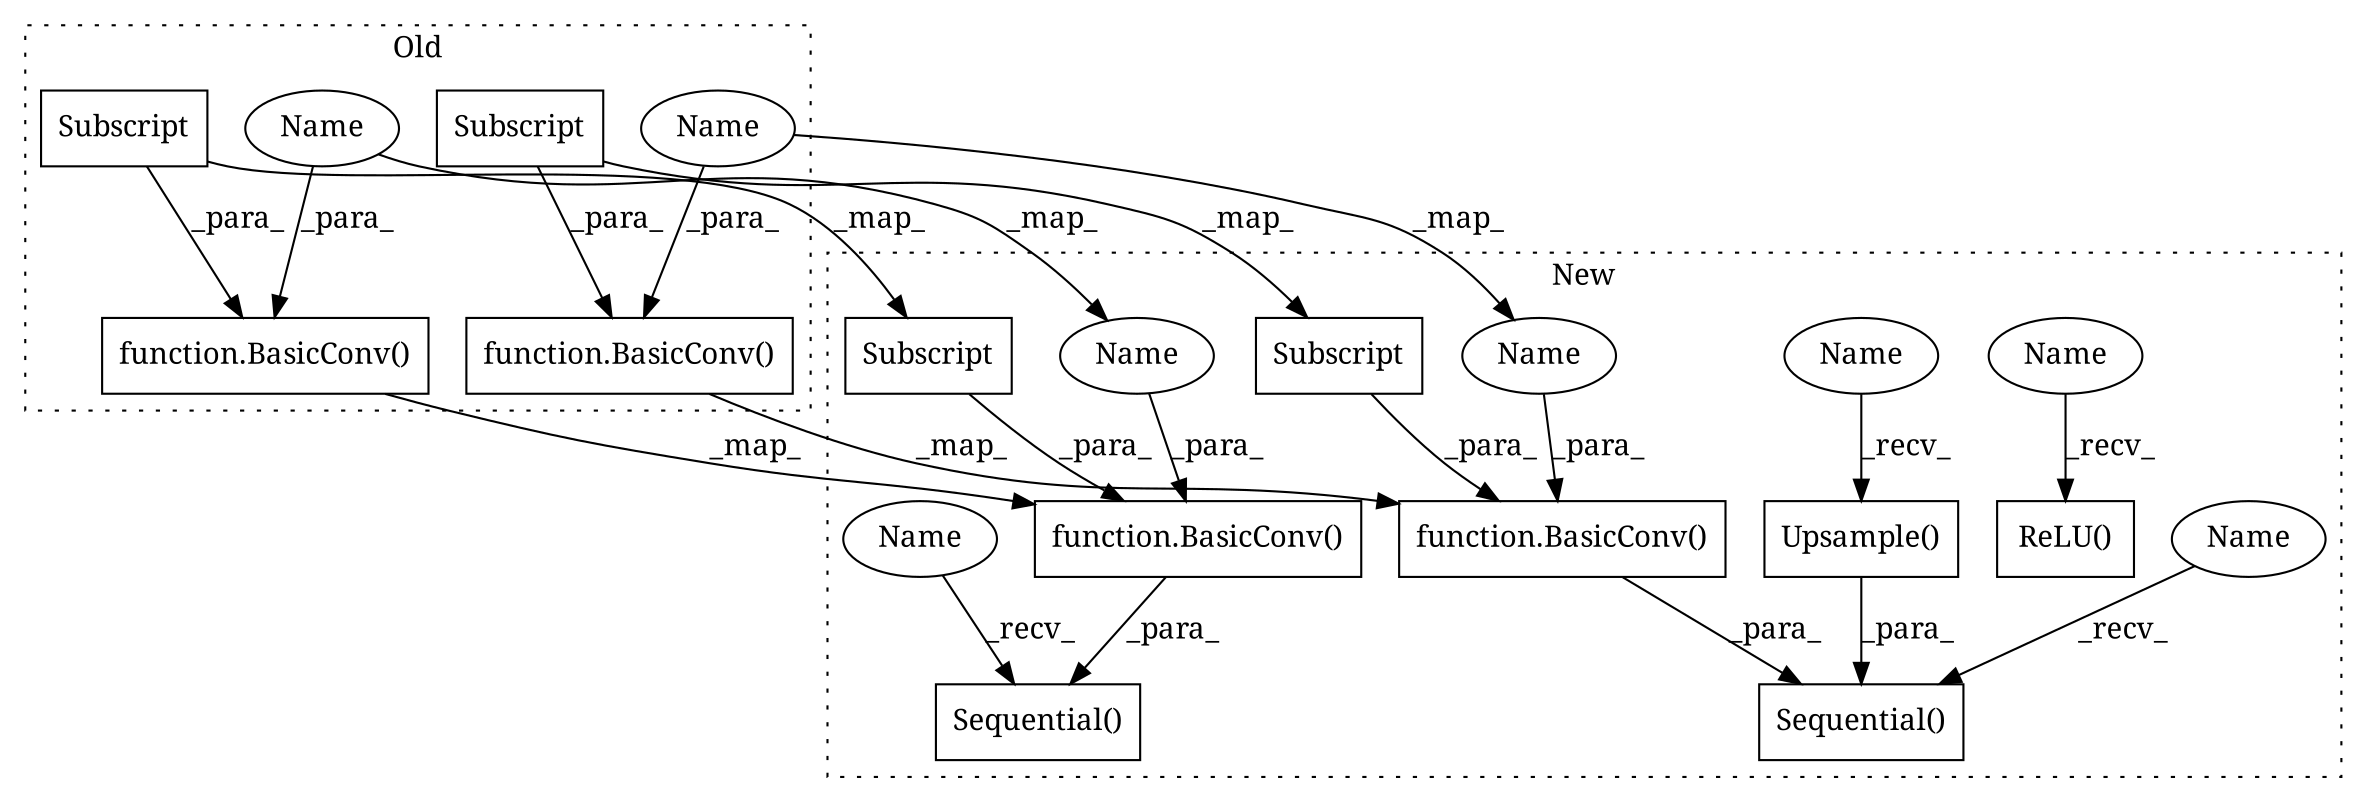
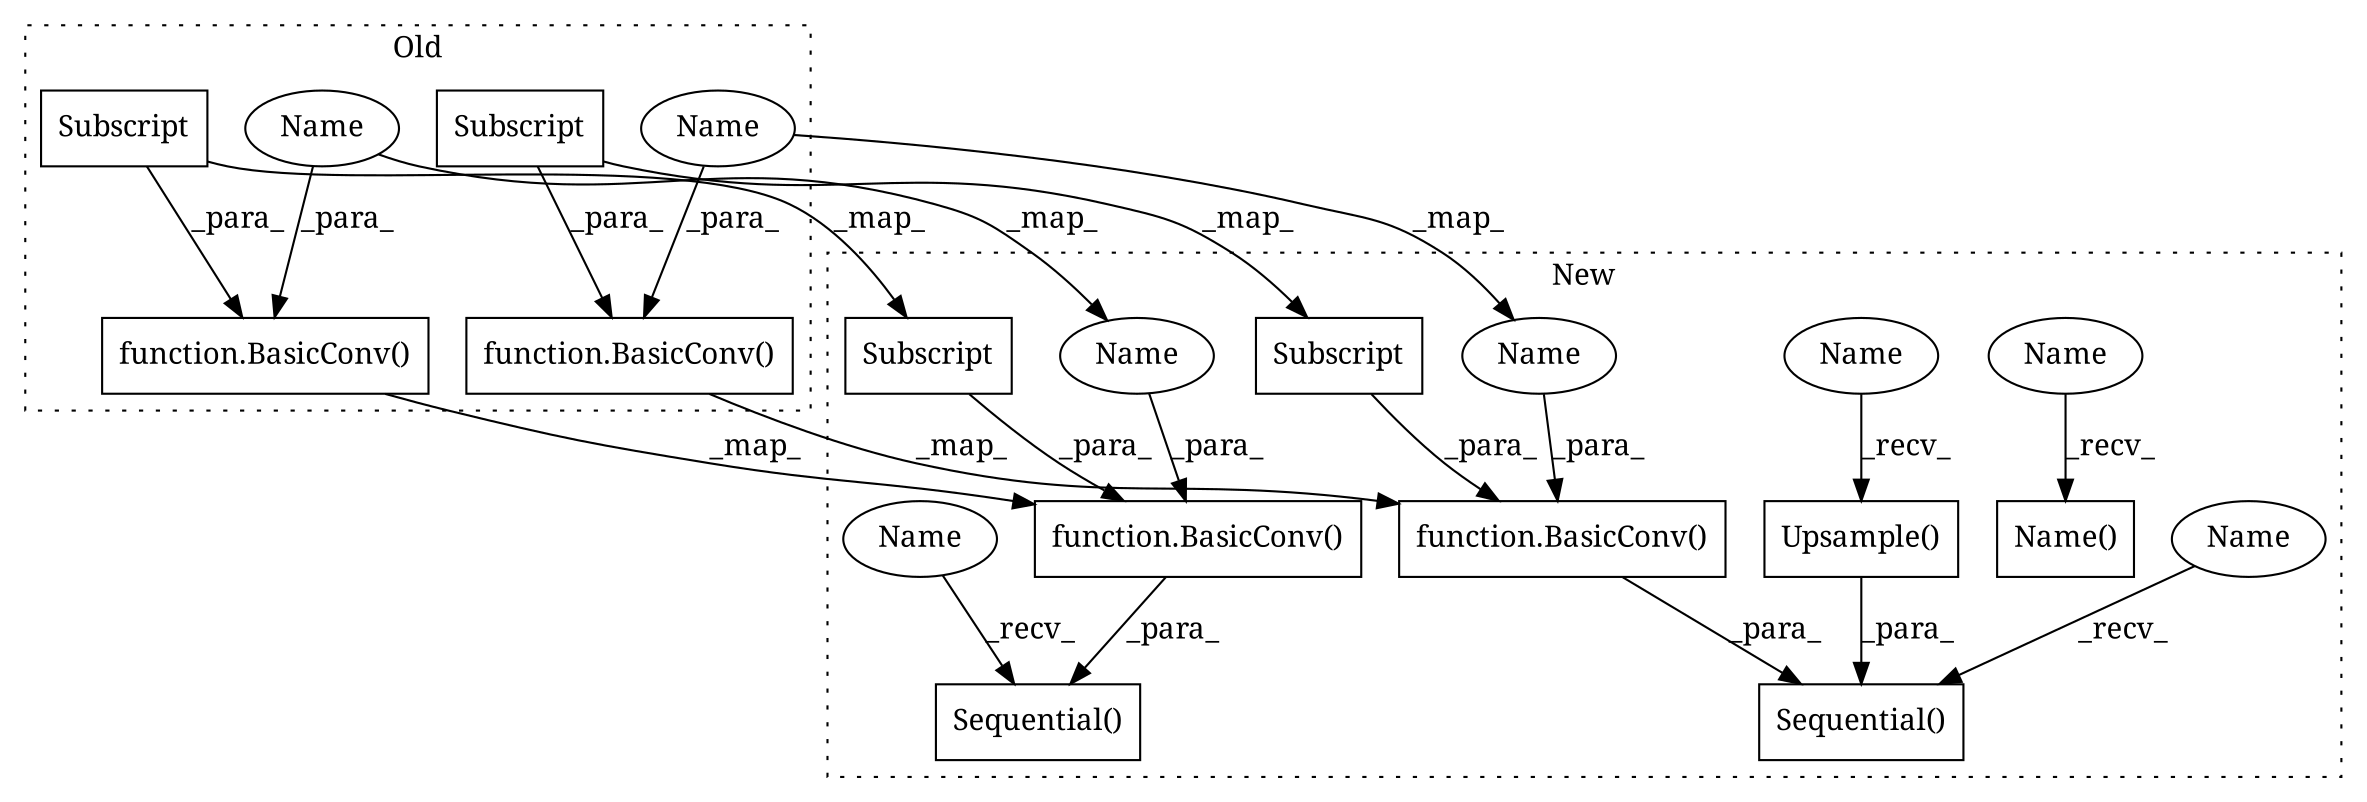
node "ReLU()": label "ReLU()" -> "Name()"
